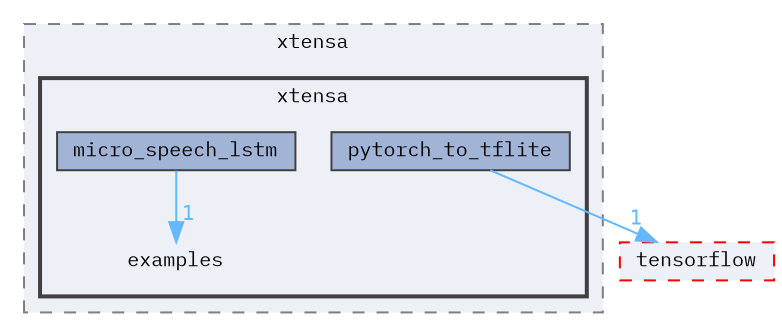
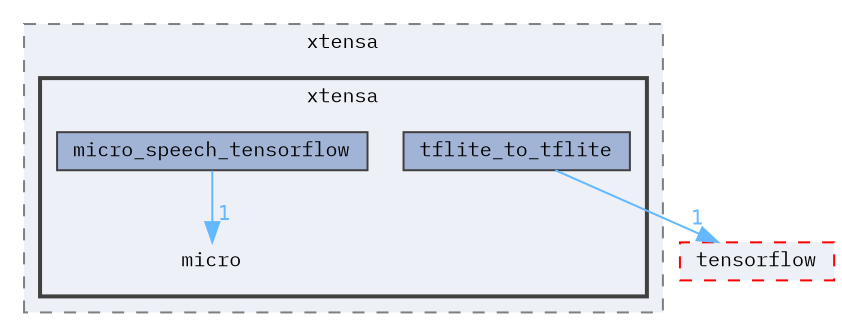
node "micro_speech_lstm": label "micro_speech_lstm" -> "micro_speech_tensorflow"
node "pytorch_to_tflite": label "pytorch_to_tflite" -> "tflite_to_tflite"
node "examples": label "examples" -> "micro"
